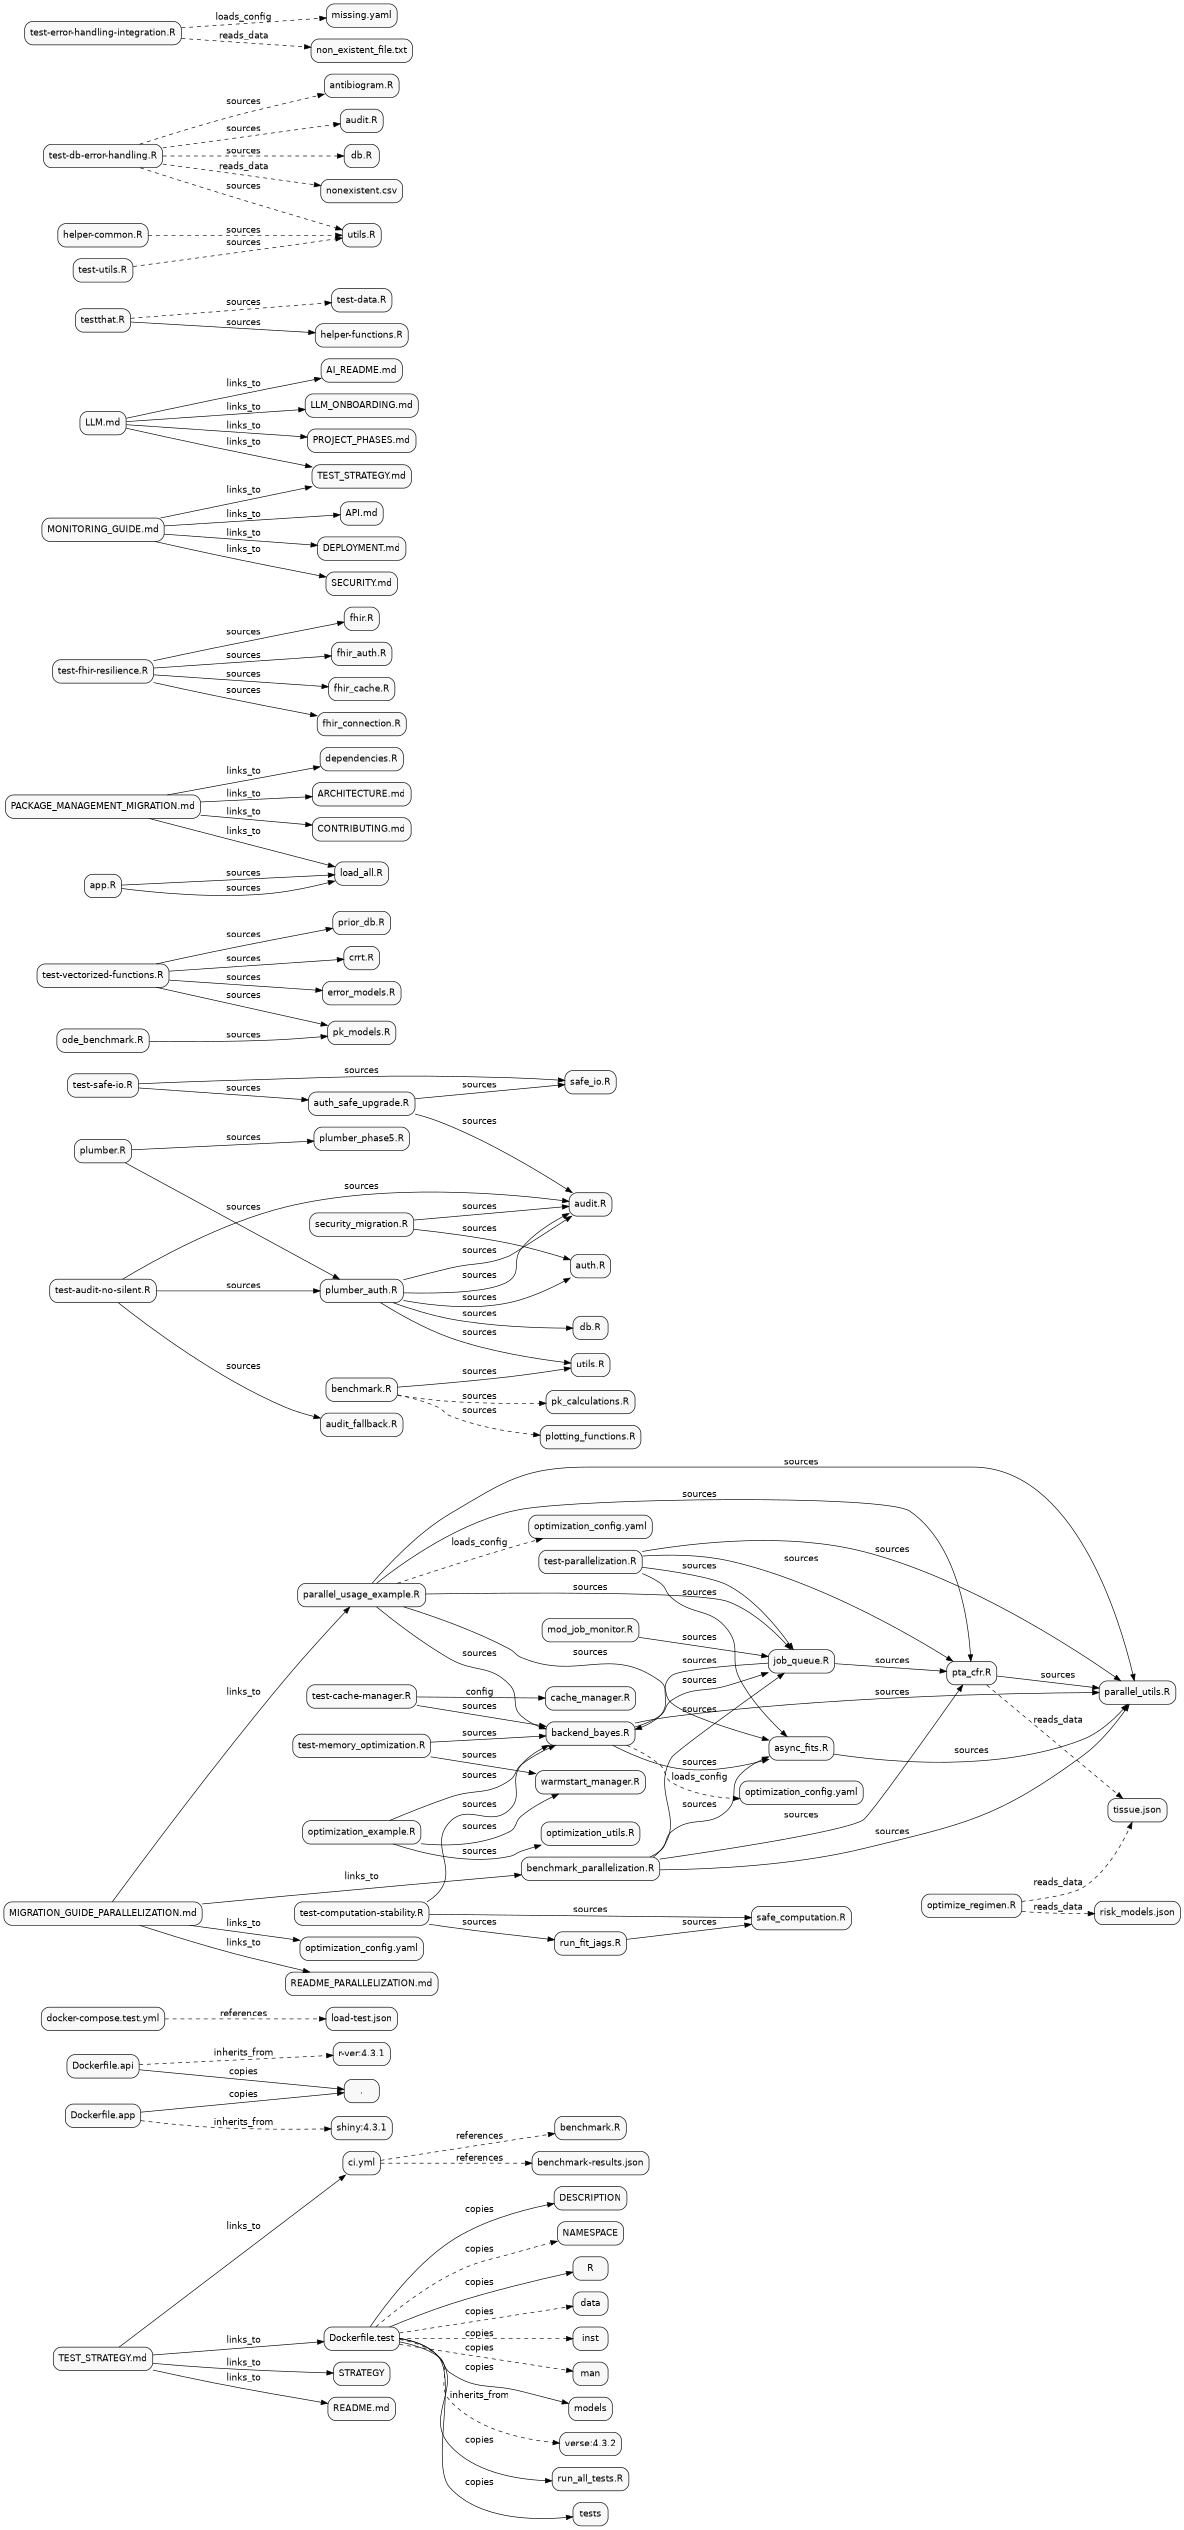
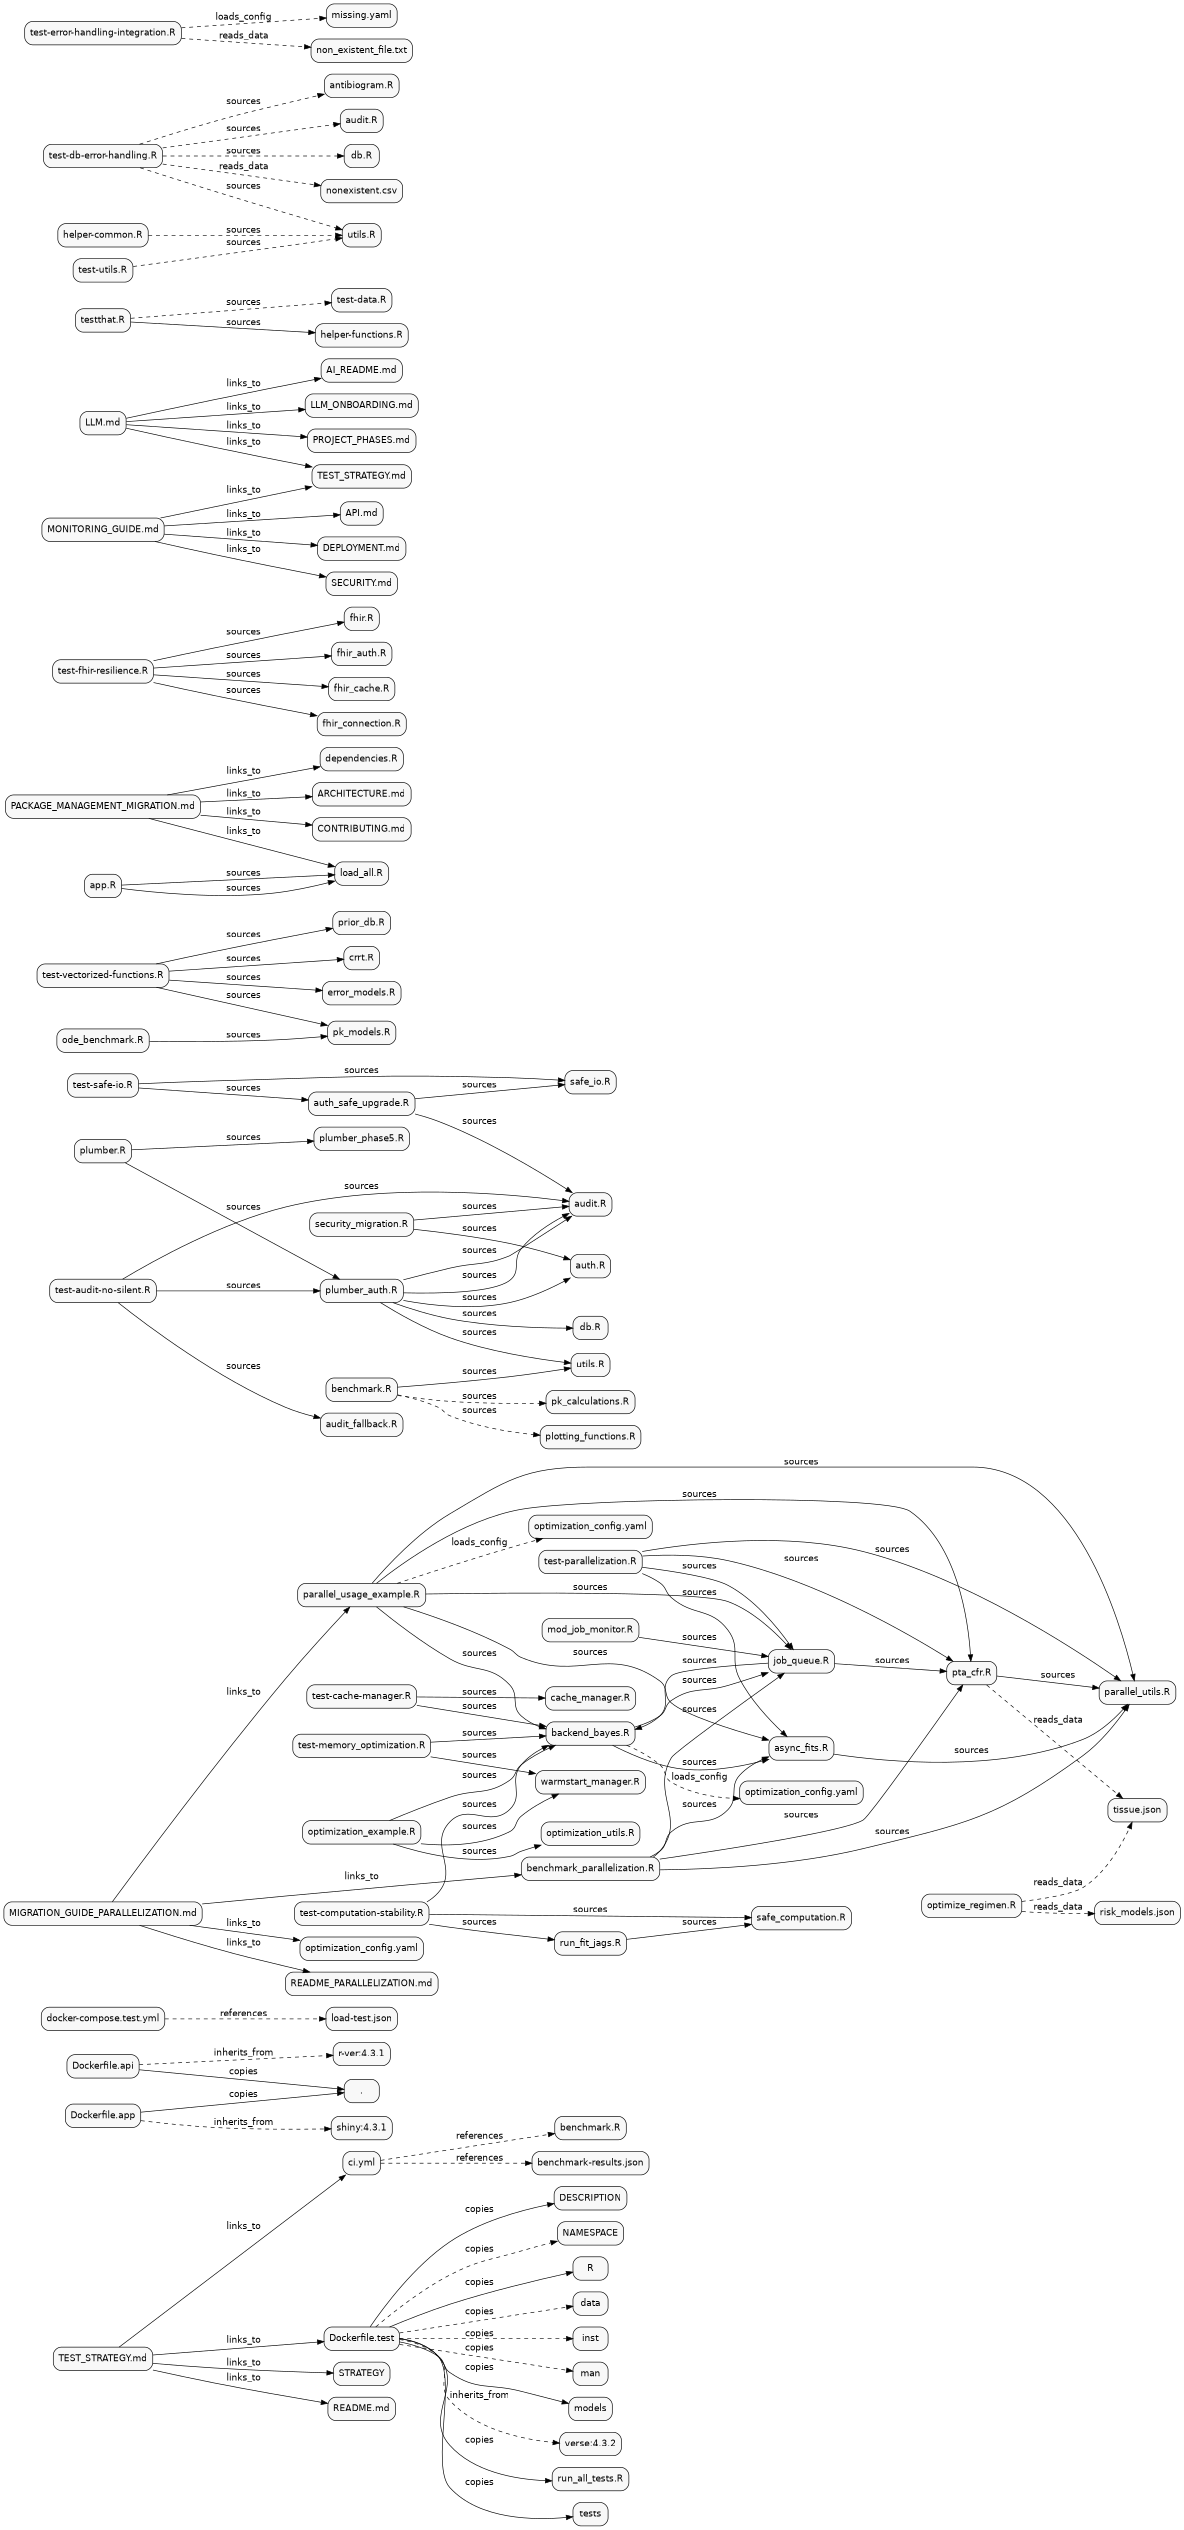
edge "test-cache-manager.R" -> "cache_manager.R": label "config" -> "sources"
edge "backend_bayes.R" -> "parallel_utils.R": removed, label "sources"
